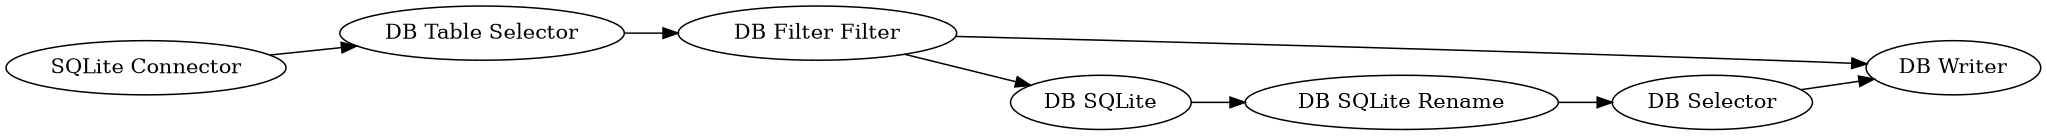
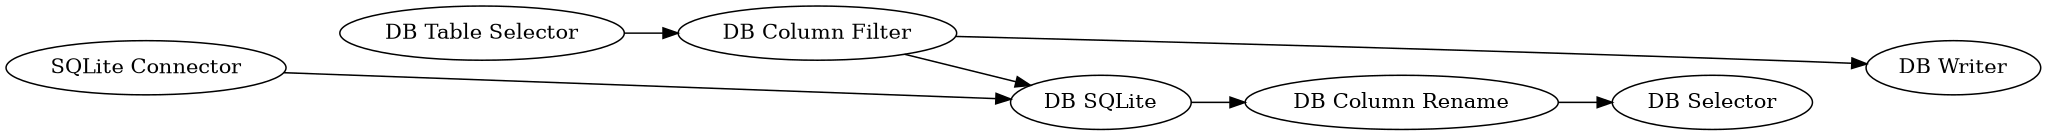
node "DB Filter Filter": label "DB Filter Filter" -> "DB Column Filter"
edge "SQLite Connector" -> "DB Table Selector": now "SQLite Connector" -> "DB SQLite"
edge "DB Selector" -> "DB Writer": removed
node "DB SQLite Rename": label "DB SQLite Rename" -> "DB Column Rename"
